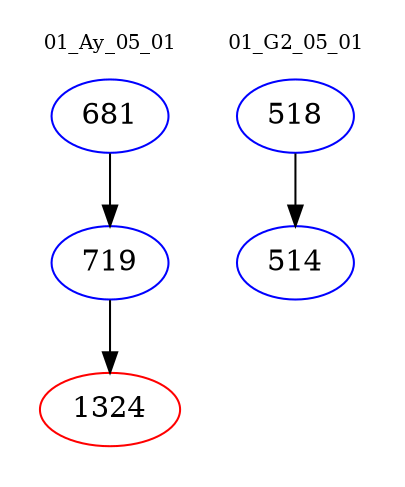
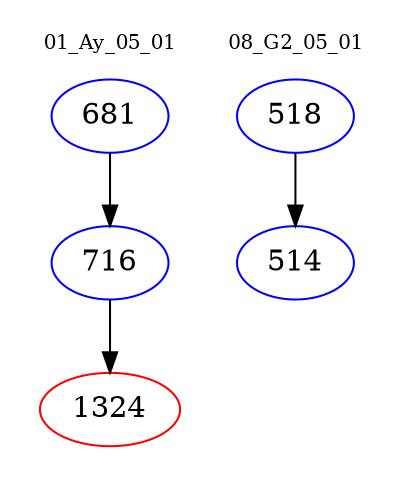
cluster "01_G2_05_01": label "01_G2_05_01" -> "08_G2_05_01"
node "719": label "719" -> "716"
